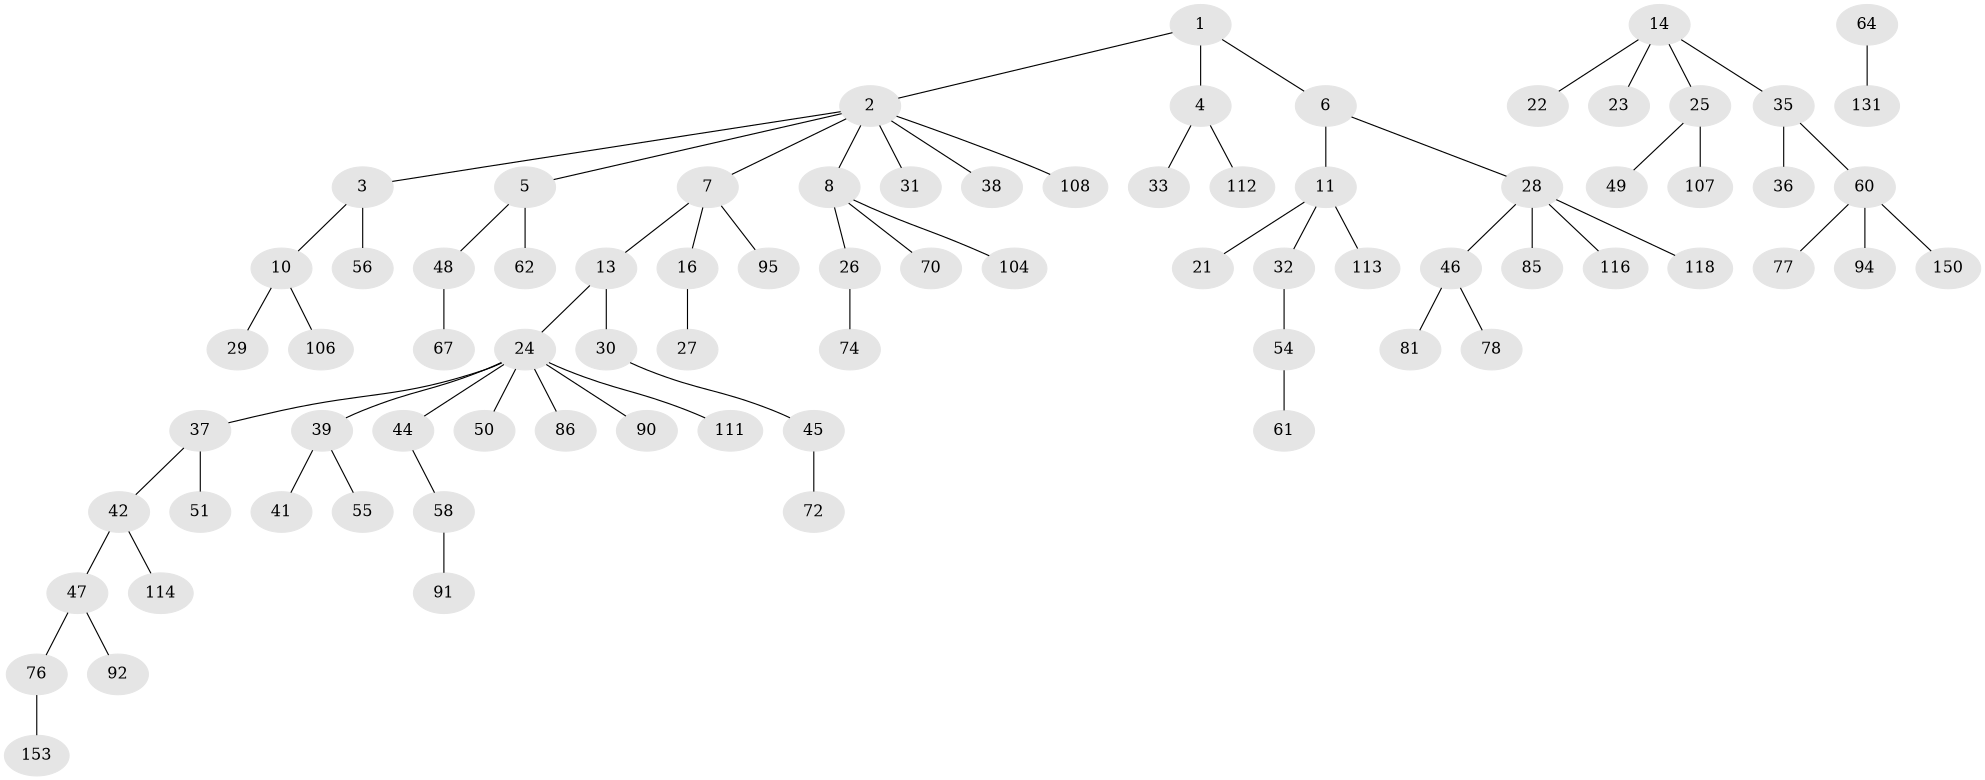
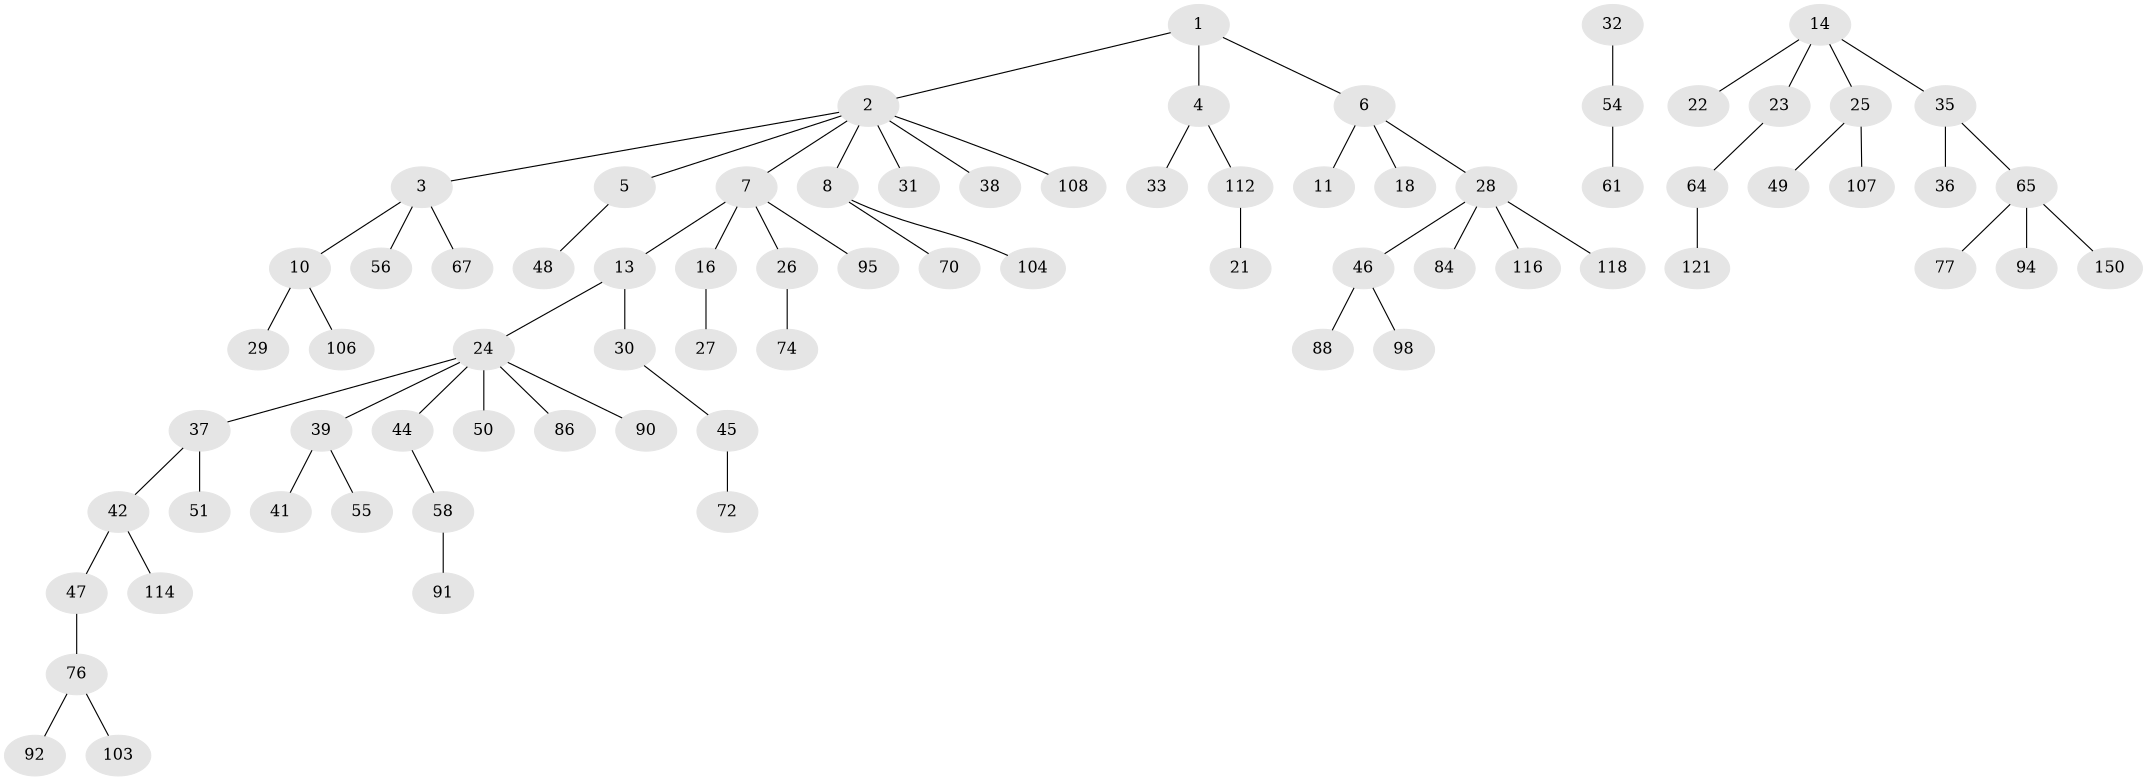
node "131": label "131" -> "121"
edge "23" -- "64": added
node "18": added
node "60": label "60" -> "65"
edge "8" -- "26": now "7" -- "26"
edge "11" -- "21": now "112" -- "21"
edge "11" -- "32": removed
node "62": removed
node "113": removed
node "85": label "85" -> "84"
edge "48" -- "67": now "3" -- "67"
node "81": label "81" -> "88"
node "78": label "78" -> "98"
node "111": removed
edge "47" -- "92": now "76" -- "92"
node "153": label "153" -> "103"
